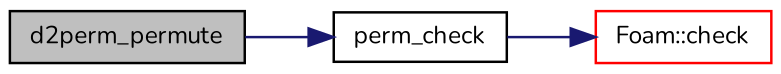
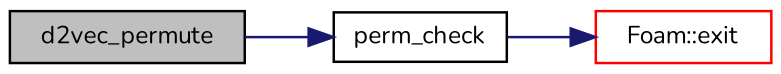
node "d2perm_permute": label "d2perm_permute" -> "d2vec_permute"
node "Foam::check": label "Foam::check" -> "Foam::exit"
